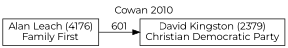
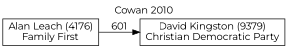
node "David Kingston (2379) Christian Democratic Party": label "David Kingston (2379) Christian Democratic Party" -> "David Kingston (9379) Christian Democratic Party"
